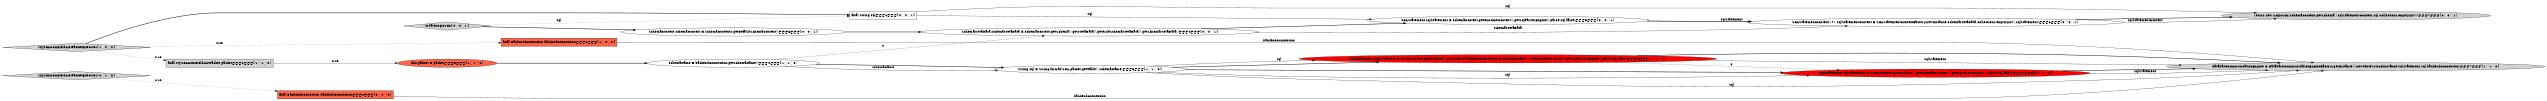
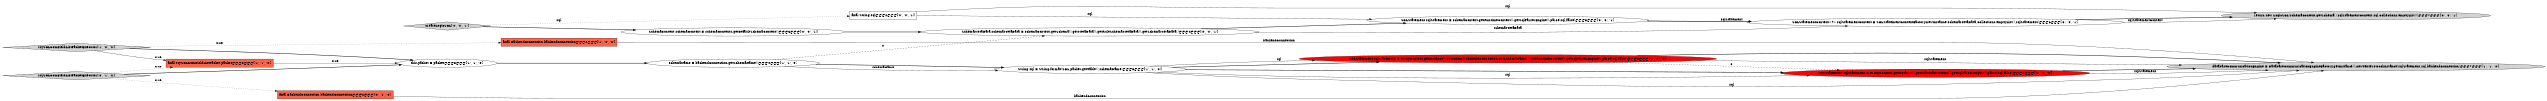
edge "MySQLComFieldListPacketExecutor['1', '0', '0']" -> "final String sql@@@2@@@['0', '0', '1']": now "MySQLComFieldListPacketExecutor['1', '0', '0']" -> "this.packet = packet@@@3@@@['1', '1', '0']"
edge "MySQLComFieldListPacketExecutor['1', '0', '0']" -> "final MySQLComFieldListPacket packet@@@2@@@['1', '1', '0']": style dotted -> solid
node "final MySQLComFieldListPacket packet@@@2@@@['1', '1', '0']": fillcolor lightgray -> tomato
node "this.packet = packet@@@3@@@['1', '1', '0']": fillcolor tomato -> white
edge "MySQLComFieldListPacketExecutor['0', '1', '0']" -> "final MySQLComFieldListPacket packet@@@2@@@['1', '1', '0']": added, label "true"
edge "MySQLComFieldListPacketExecutor['0', '1', '0']" -> "this.packet = packet@@@3@@@['1', '1', '0']": added
